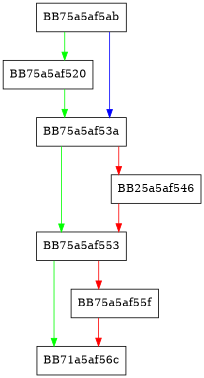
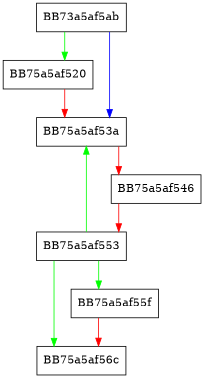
node "BB75a5af5ab": label "BB75a5af5ab" -> "BB73a5af5ab"
edge "BB75a5af520" -> "BB75a5af53a": color green -> red
edge "BB75a5af53a" -> "BB75a5af553": reversed
node "BB25a5af546": label "BB25a5af546" -> "BB75a5af546"
edge "BB75a5af553" -> "BB75a5af55f": color red -> green
node "BB71a5af56c": label "BB71a5af56c" -> "BB75a5af56c"
